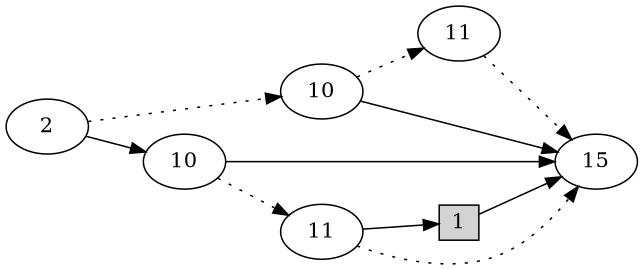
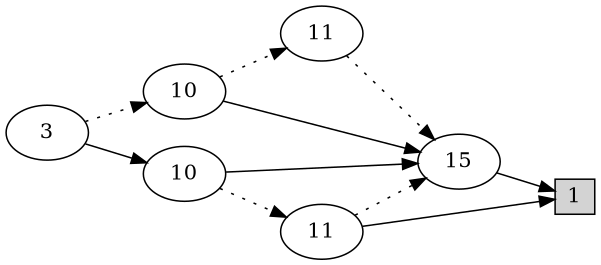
node "2": label "2" -> "3"
edge "1" -> "15": reversed
